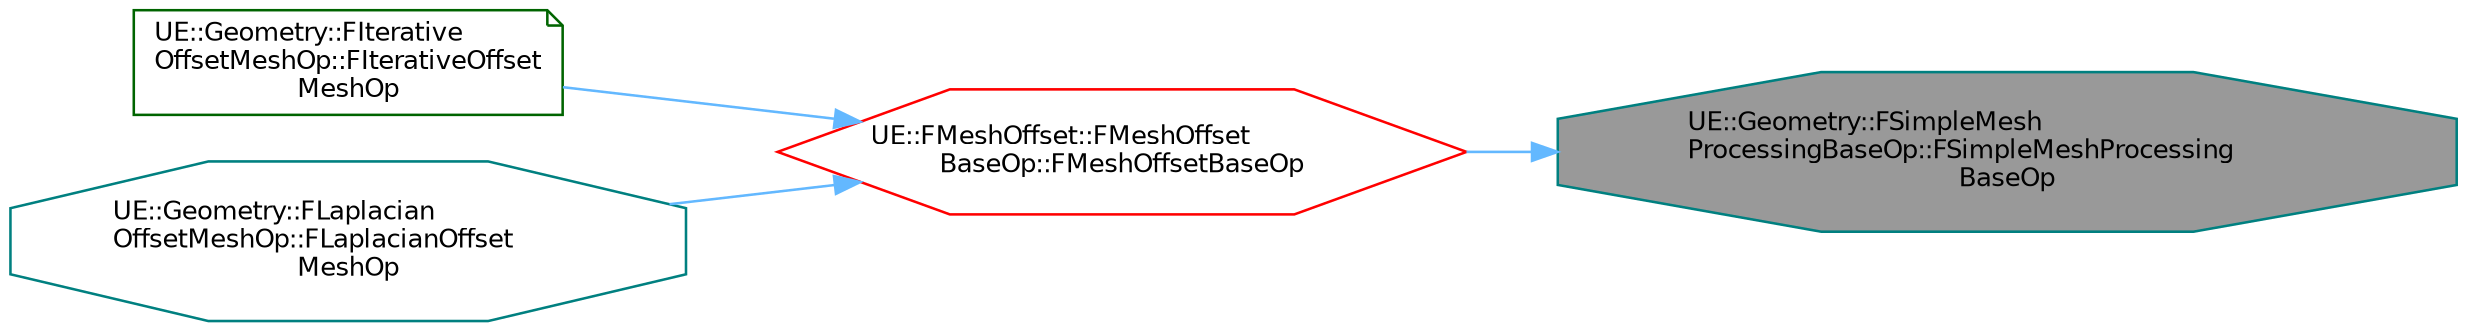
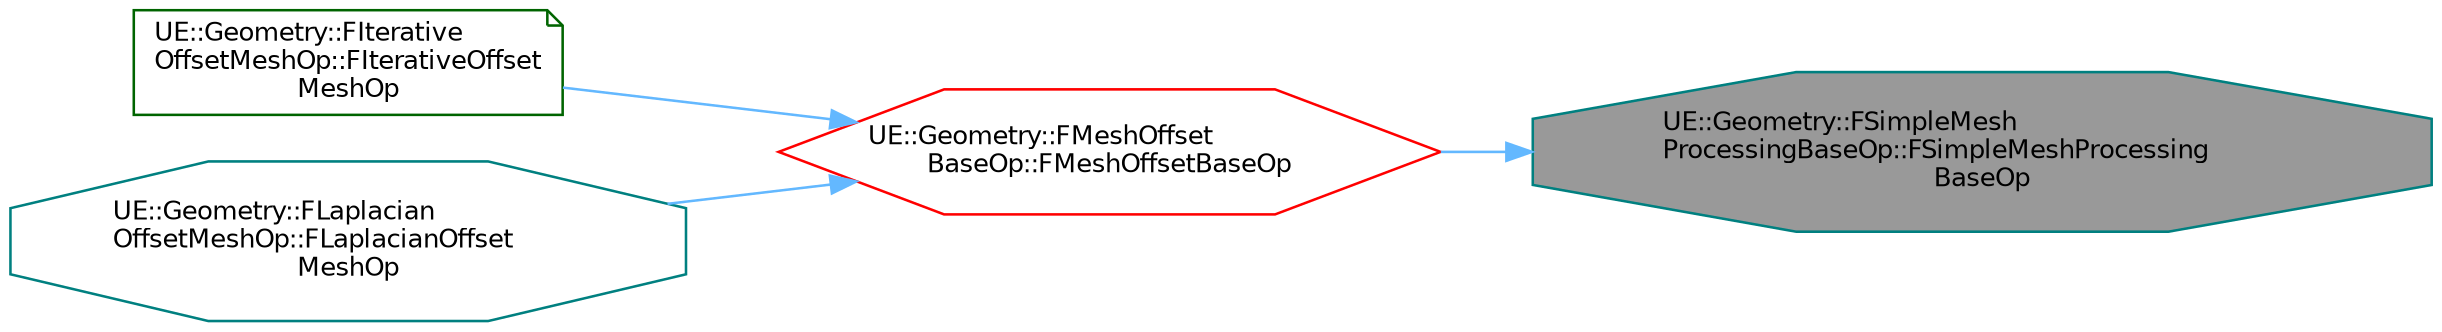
node "UE::FMeshOffset::FMeshOffset BaseOp::FMeshOffsetBaseOp": label "UE::FMeshOffset::FMeshOffset BaseOp::FMeshOffsetBaseOp" -> "UE::Geometry::FMeshOffset BaseOp::FMeshOffsetBaseOp"
